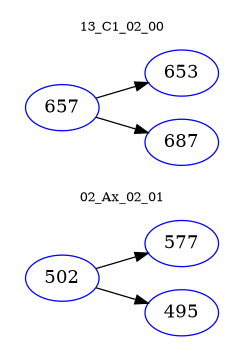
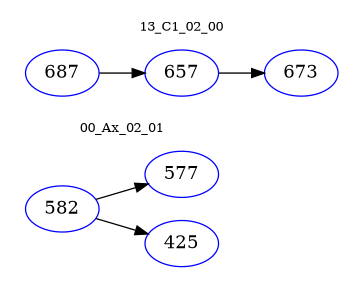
node "653": label "653" -> "673"
edge "657" -> "687": reversed
cluster "02_Ax_02_01": label "02_Ax_02_01" -> "00_Ax_02_01"
node "502": label "502" -> "582"
node "495": label "495" -> "425"
